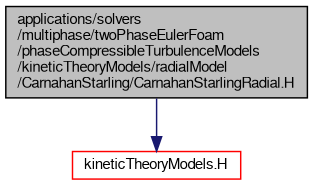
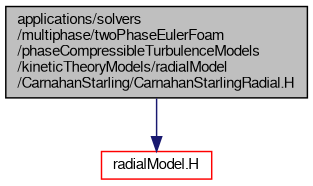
node "kineticTheoryModels.H": label "kineticTheoryModels.H" -> "radialModel.H"
